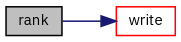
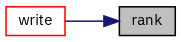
edge "rank" -> "write": reversed
